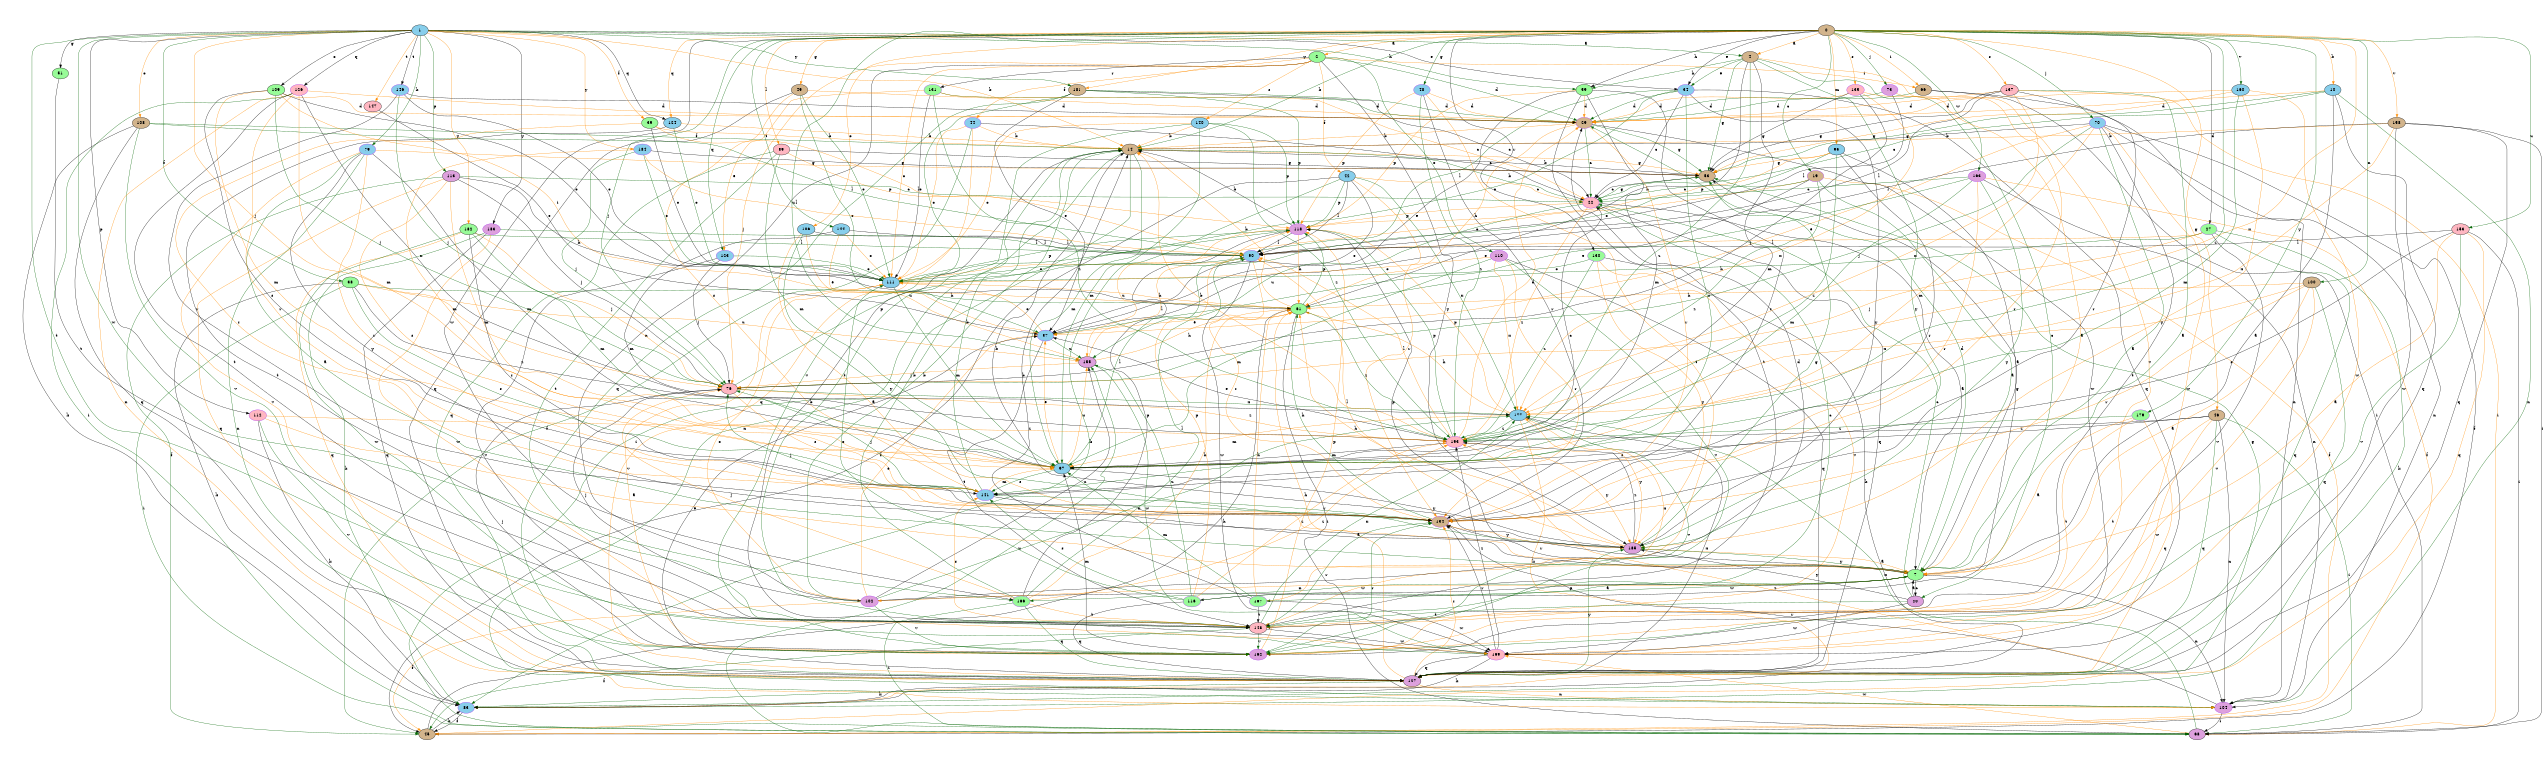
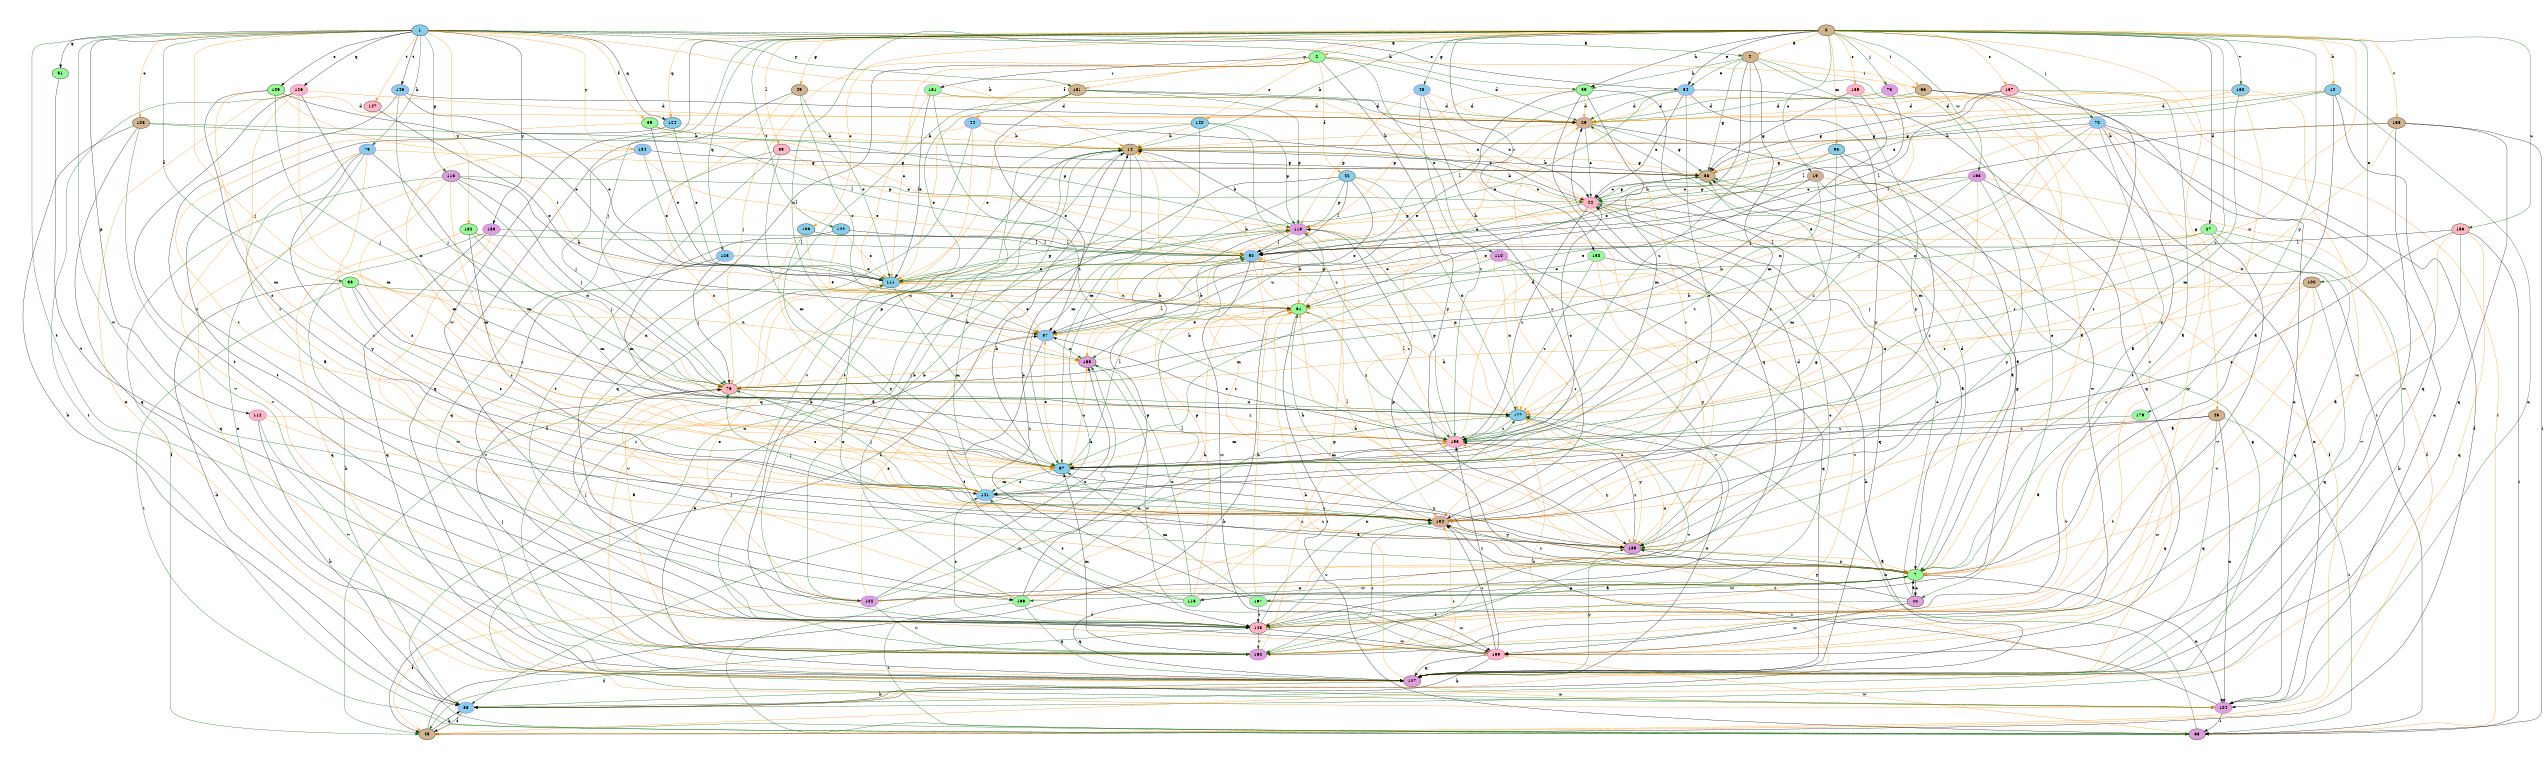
edge "131" -> "123": now "131" -> "37"
edge "108" -> "14": label "f" -> "b"
edge "39" -> "118": added, label "p"
edge "22" -> "193": color darkorange -> black
edge "59" -> "148": label "t" -> "q"
edge "113" -> "177": added, label "x"
edge "148" -> "141": color darkorange -> darkgreen
edge "182" -> "169": removed, label "w"
